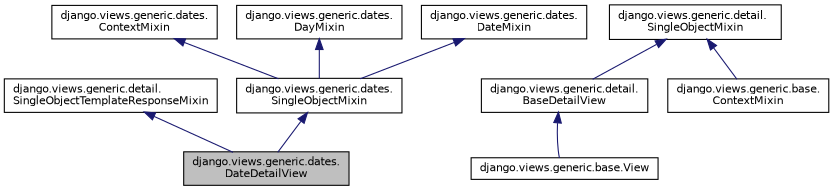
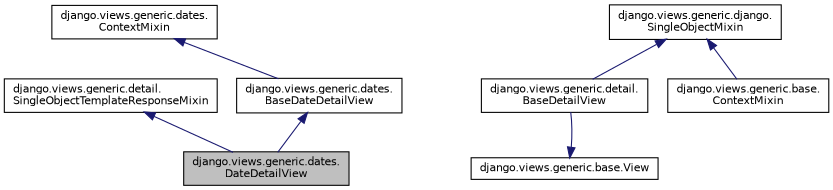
node "django.views.generic.dates. DayMixin": removed
node "django.views.generic.dates. DateMixin": removed
node "django.views.generic.detail. SingleObjectMixin": label "django.views.generic.detail. SingleObjectMixin" -> "django.views.generic.django. SingleObjectMixin"
node "django.views.generic.dates. SingleObjectMixin": label "django.views.generic.dates. SingleObjectMixin" -> "django.views.generic.dates. BaseDateDetailView"
edge "django.views.generic.base.View" -> "django.views.generic.detail. BaseDetailView": reversed
